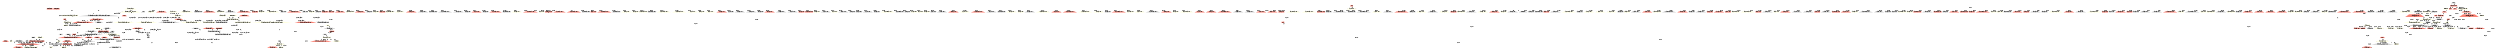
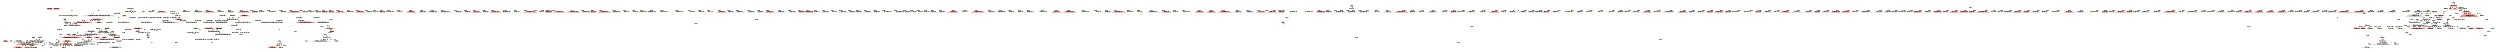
node "1018124": fillcolor salmon -> lightyellow
node "(Call,* watermark = (Image*) NULL)": fillcolor salmon -> lightgrey
node "(Call,index=(ssize_t) geometry_info.rho)": fillcolor salmon -> lightyellow
edge "(Call,GetImageFromList(msl_info->image[n],index))" -> "(MethodReturn,static void)": now "(Call,GetImageFromList(msl_info->image[n],swap_index))" -> "(MethodReturn,static void)"
node "(Call,swap=CloneImage(p,0,0,MagickTrue,&p->exception))": fillcolor salmon -> lightgrey
node "(Call,attributes != (const xmlChar **) NULL)": fillcolor salmon -> lightgrey
node "(Call,value != NULL)": fillcolor salmon -> lightyellow
